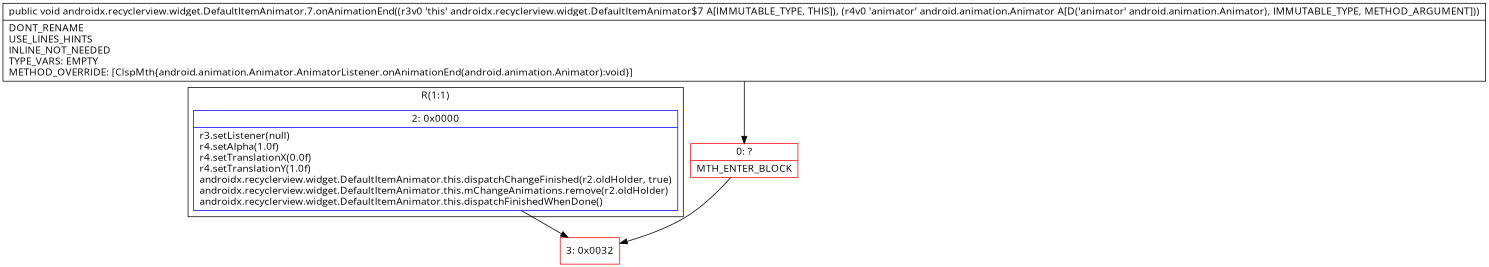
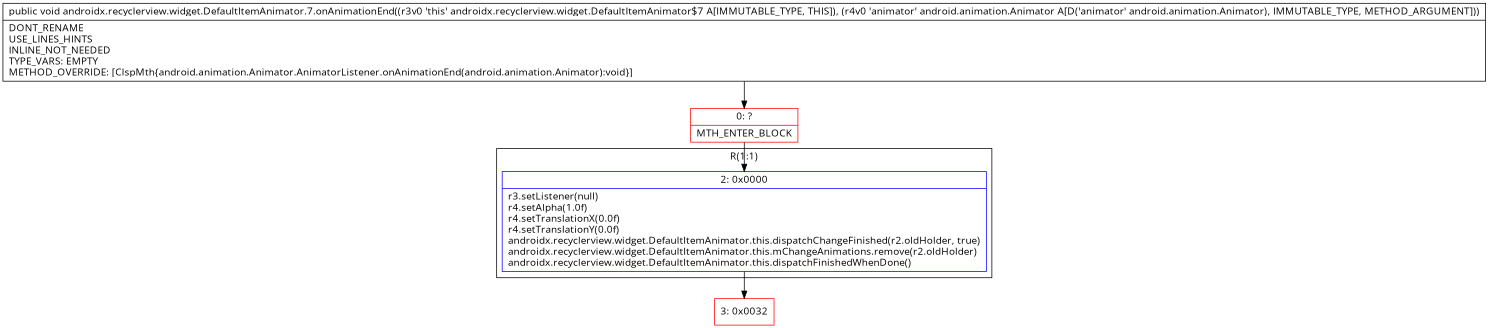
node "2: 0x0000": text "r4.setTranslationY(1.0f)" -> "r4.setTranslationY(0.0f)"
edge "0: ?" -> "3: 0x0032": now "0: ?" -> "2: 0x0000"
